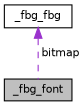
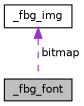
node "_fbg_fbg": label "_fbg_fbg" -> "_fbg_img"
